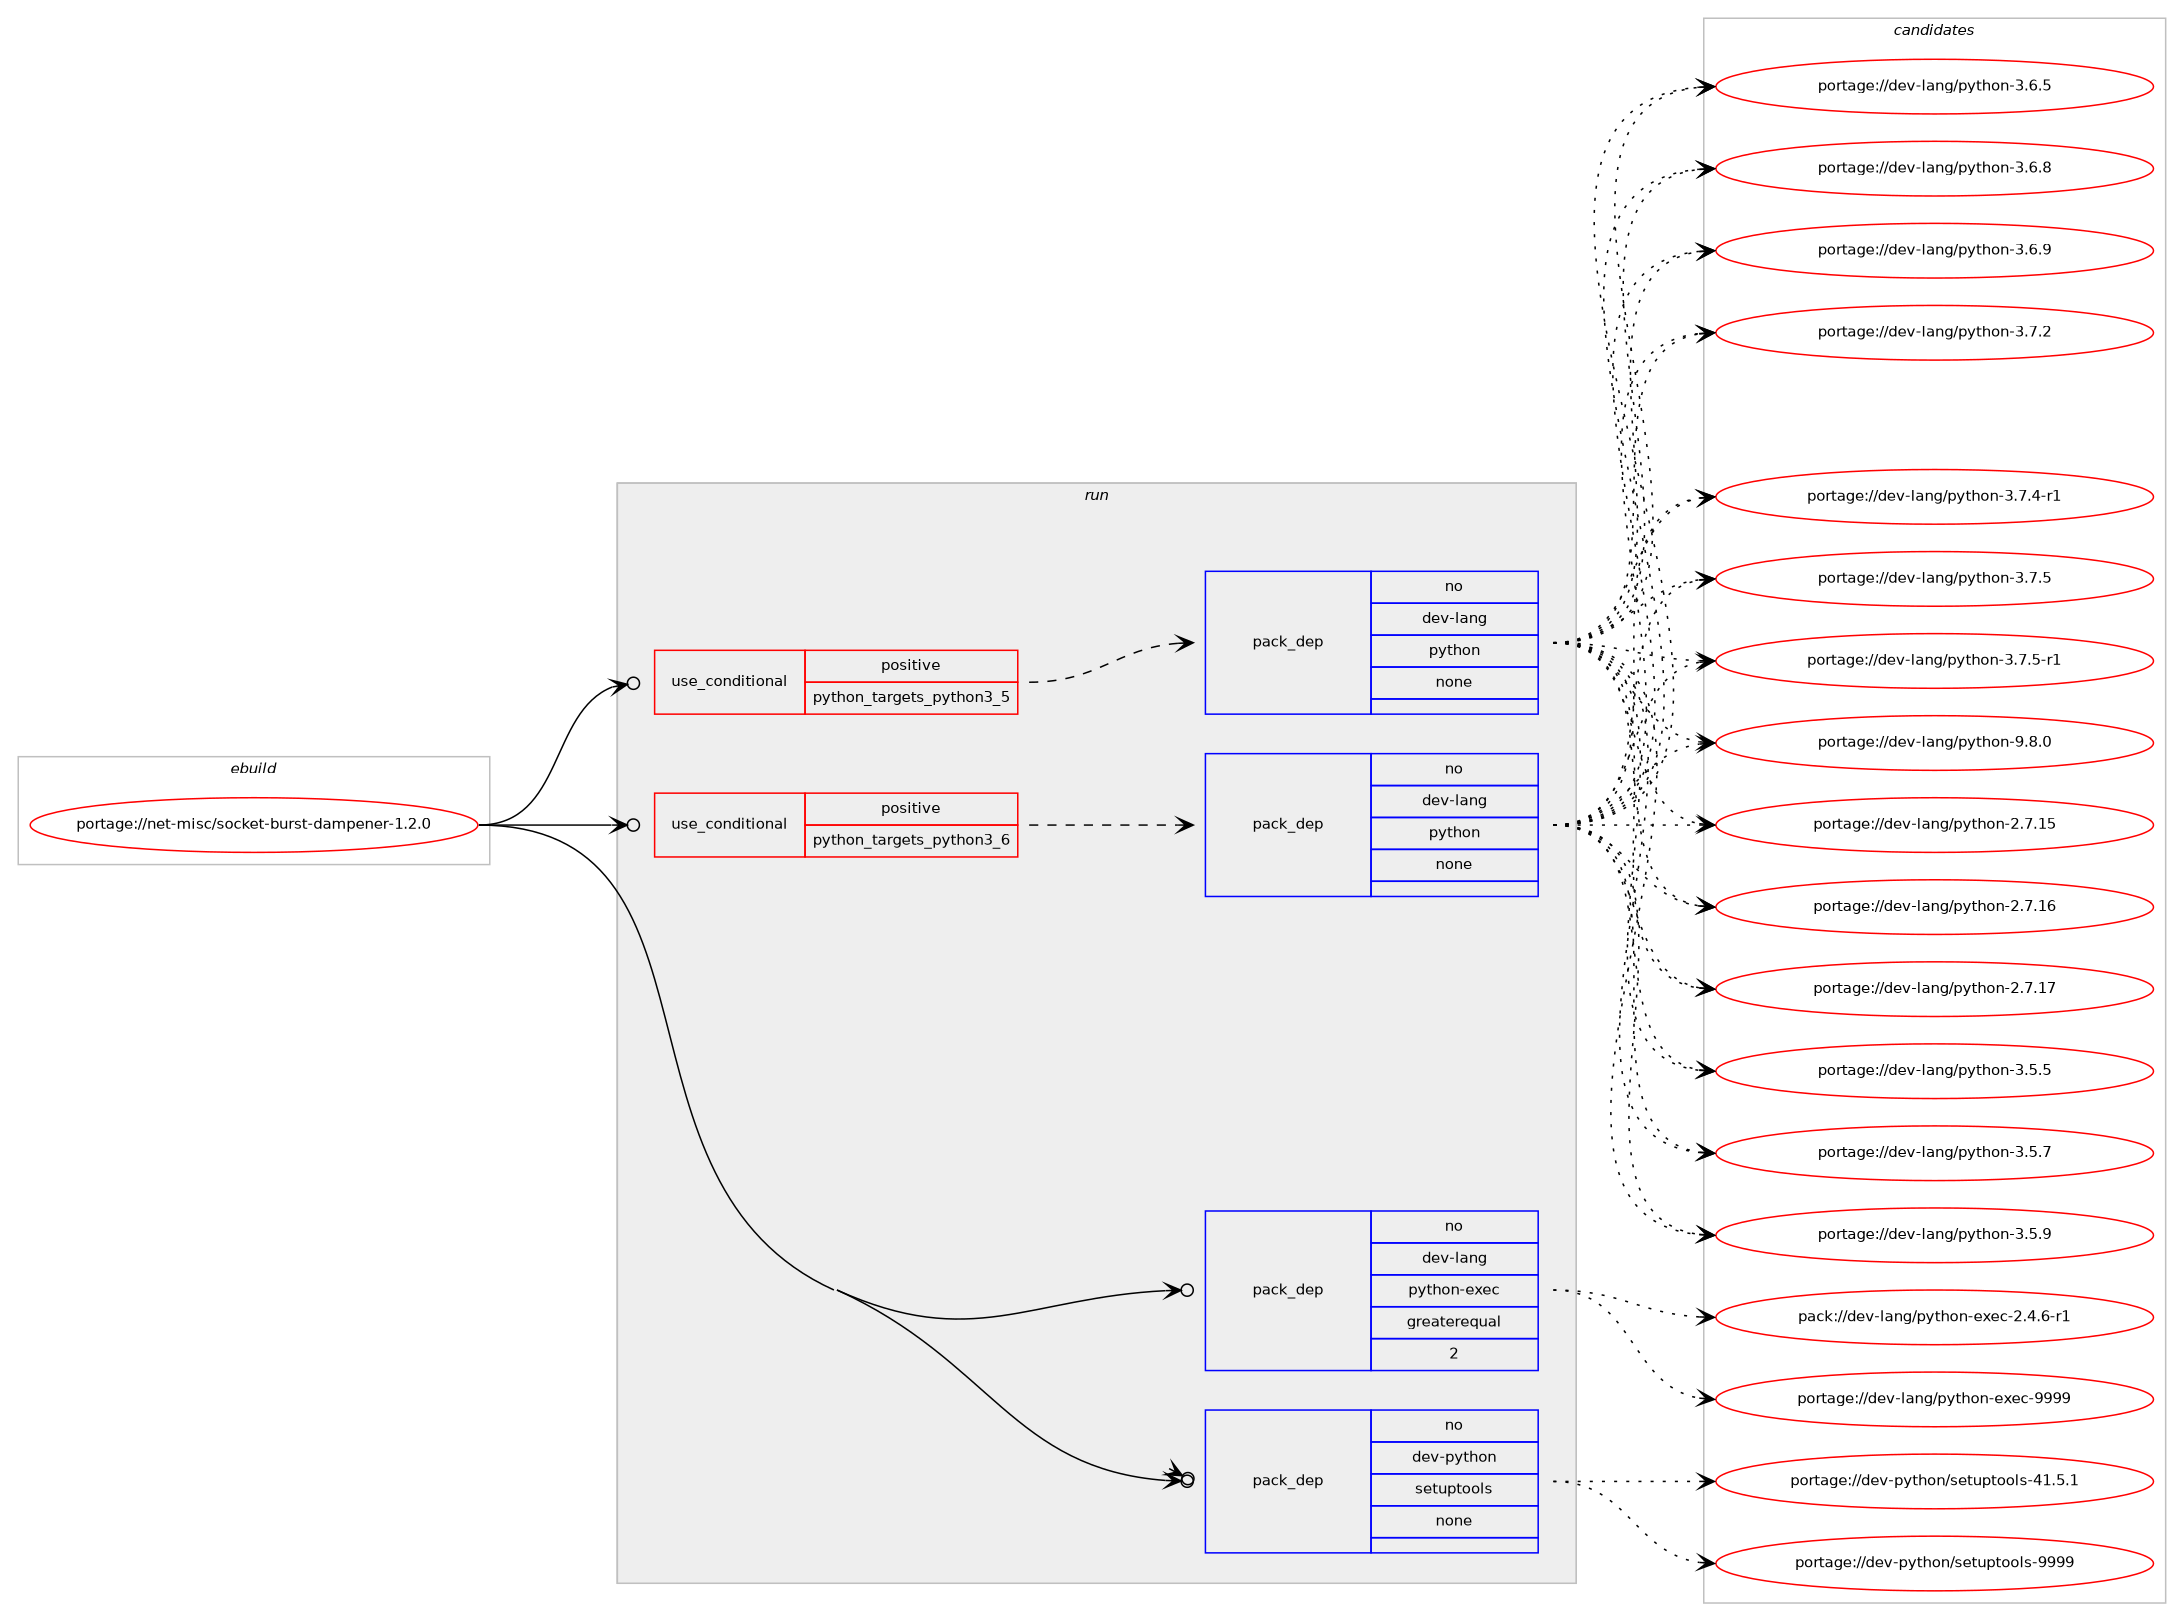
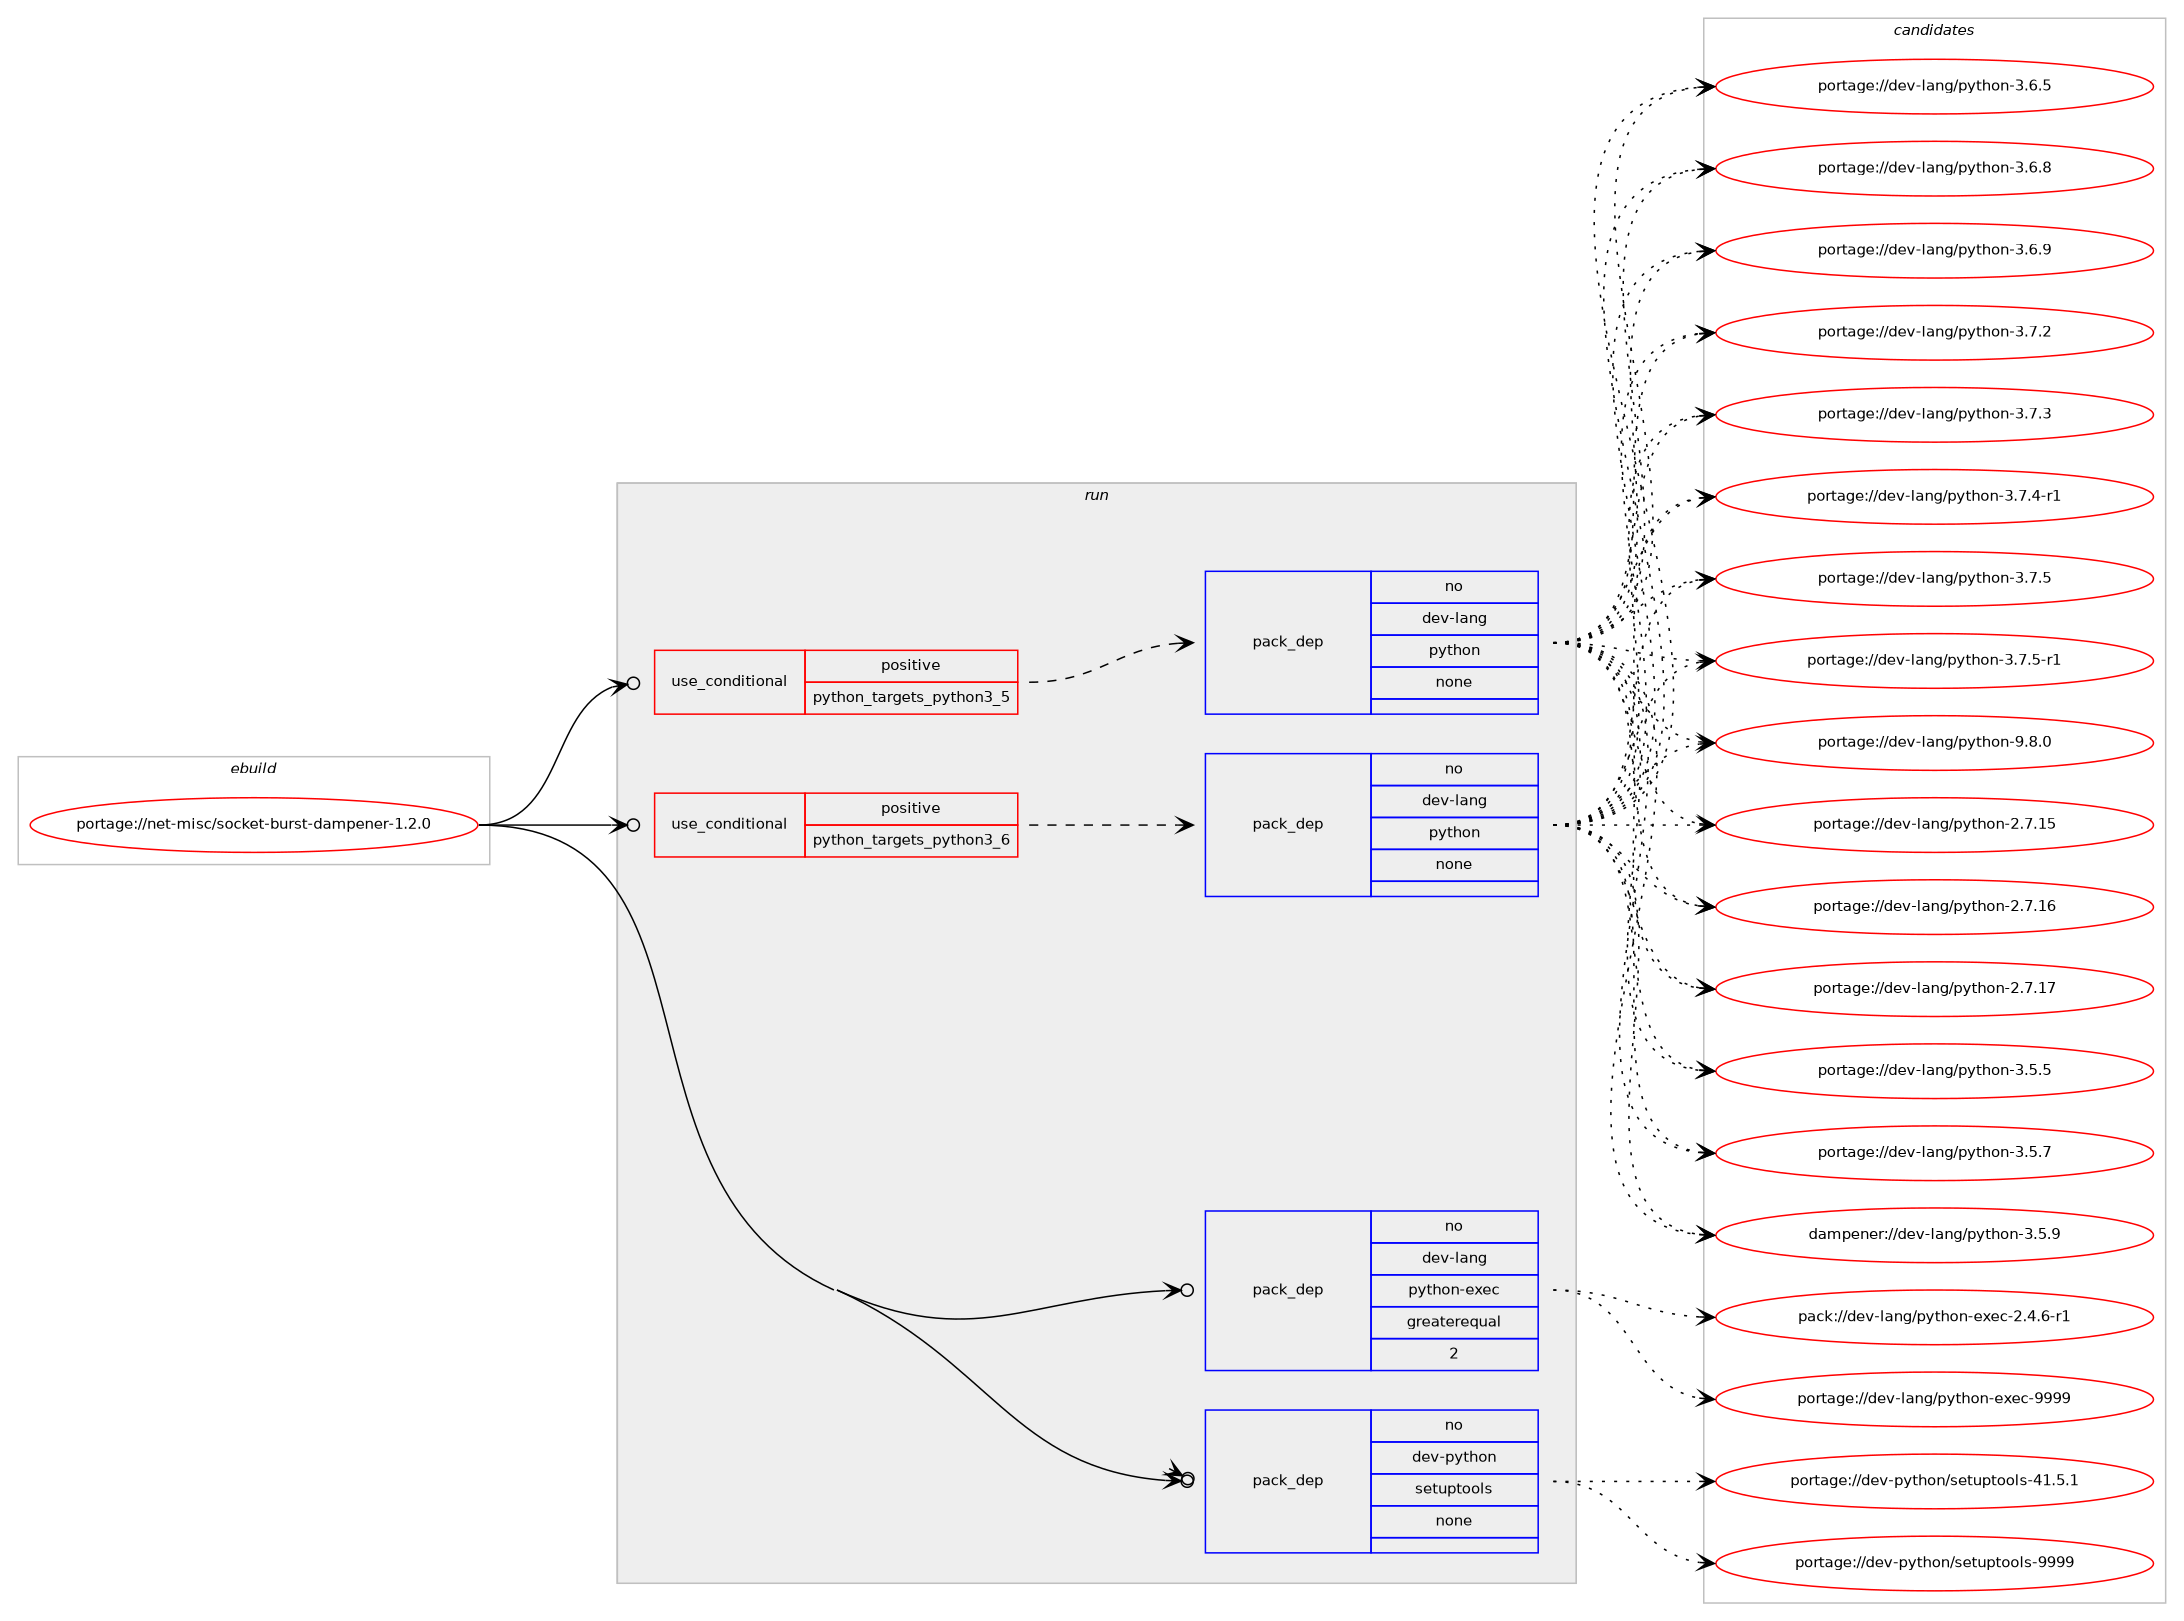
node "portage://dev-lang/python-3.7.3": added
node "portage://dev-lang/python-3.5.9": label "portage://dev-lang/python-3.5.9" -> "dampener://dev-lang/python-3.5.9"
